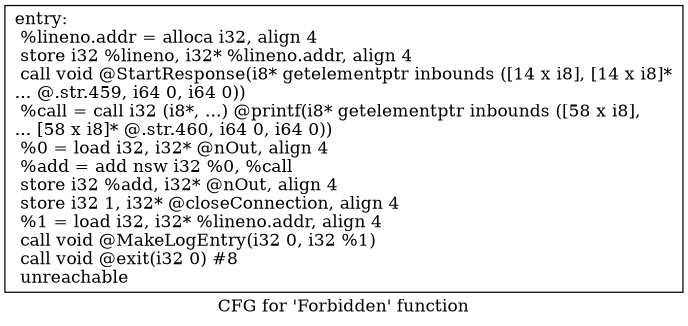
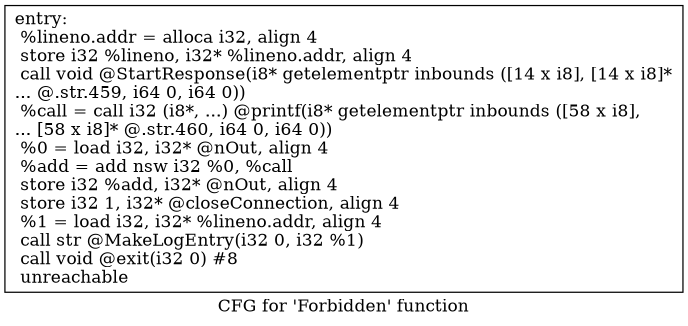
node "entry:": text "call void @MakeLogEntry(i32 0, i32 %1)" -> "call str @MakeLogEntry(i32 0, i32 %1)"
